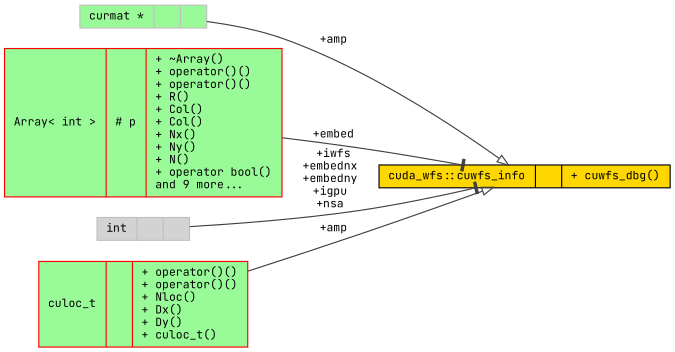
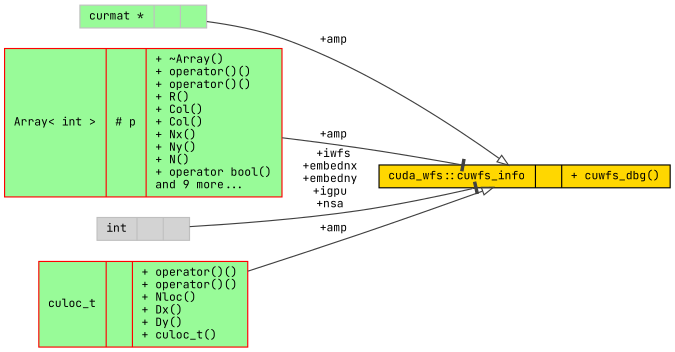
edge "Array< int >" -> "cuda_wfs::cuwfs_info": label " +embed" -> " +amp"
